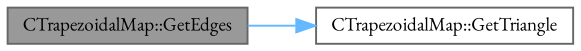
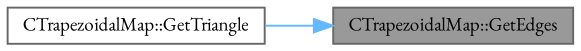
edge "CTrapezoidalMap::GetEdges" -> "CTrapezoidalMap::GetTriangle": reversed
